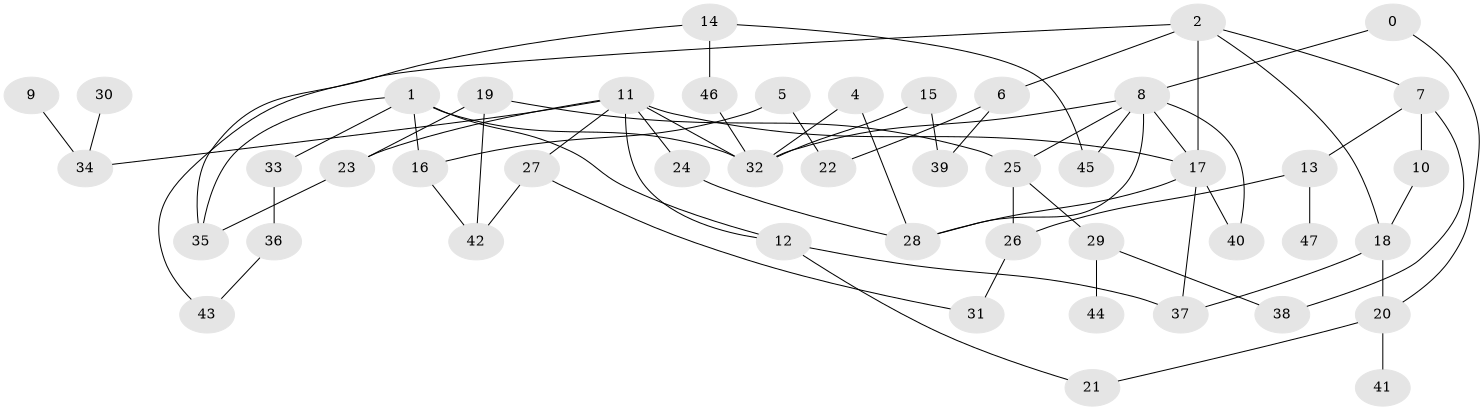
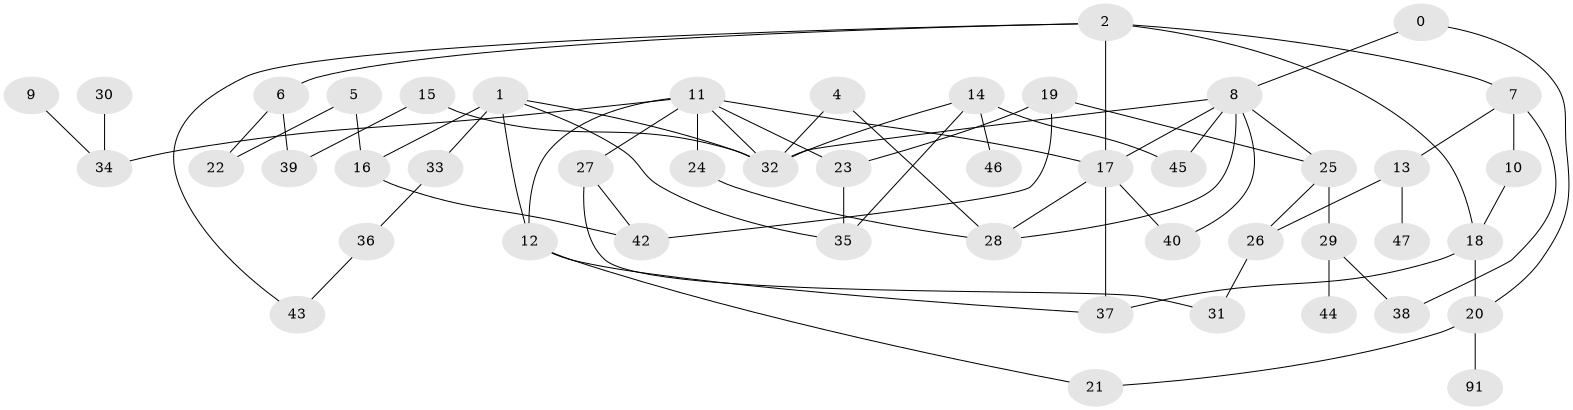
edge "46" -- "32": now "14" -- "32"
node "41": label "41" -> "91"
